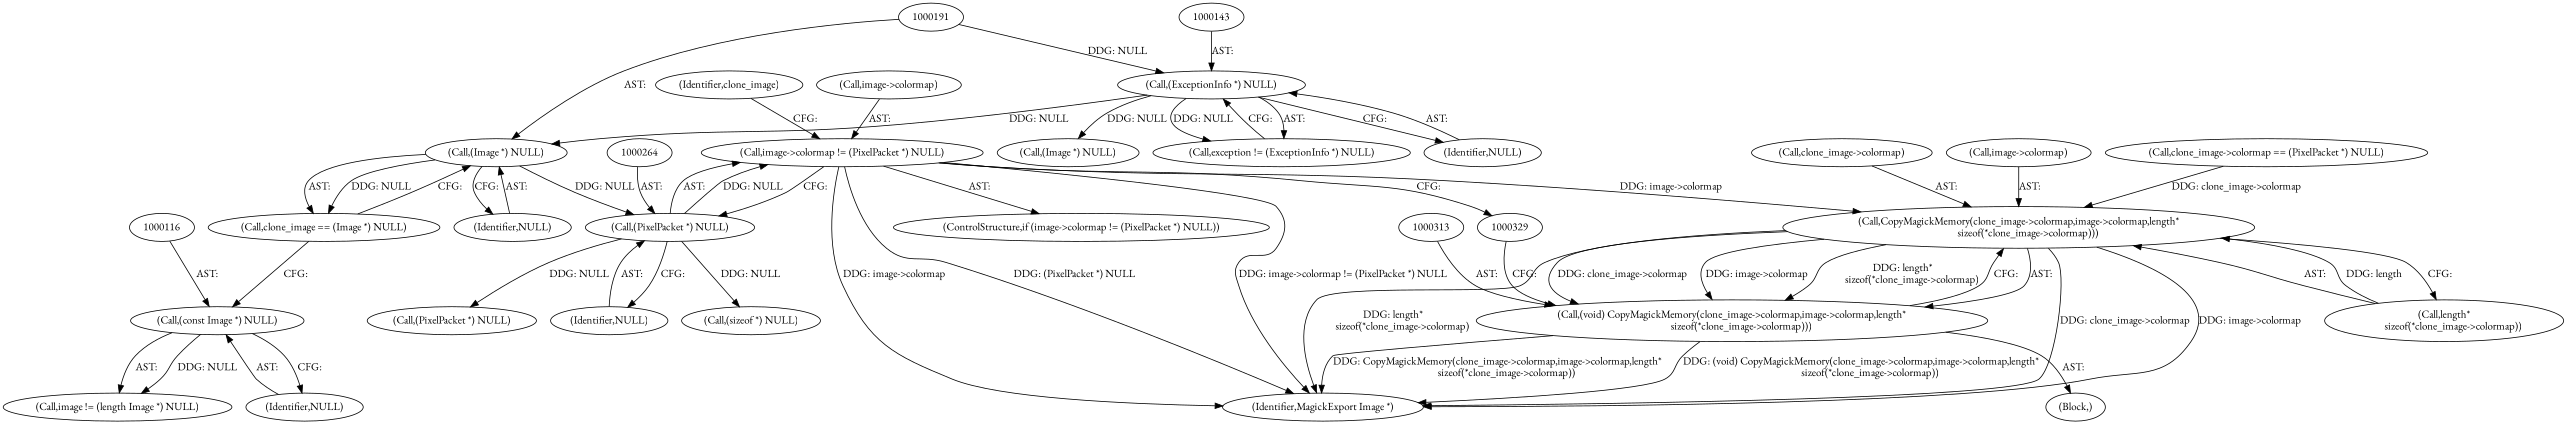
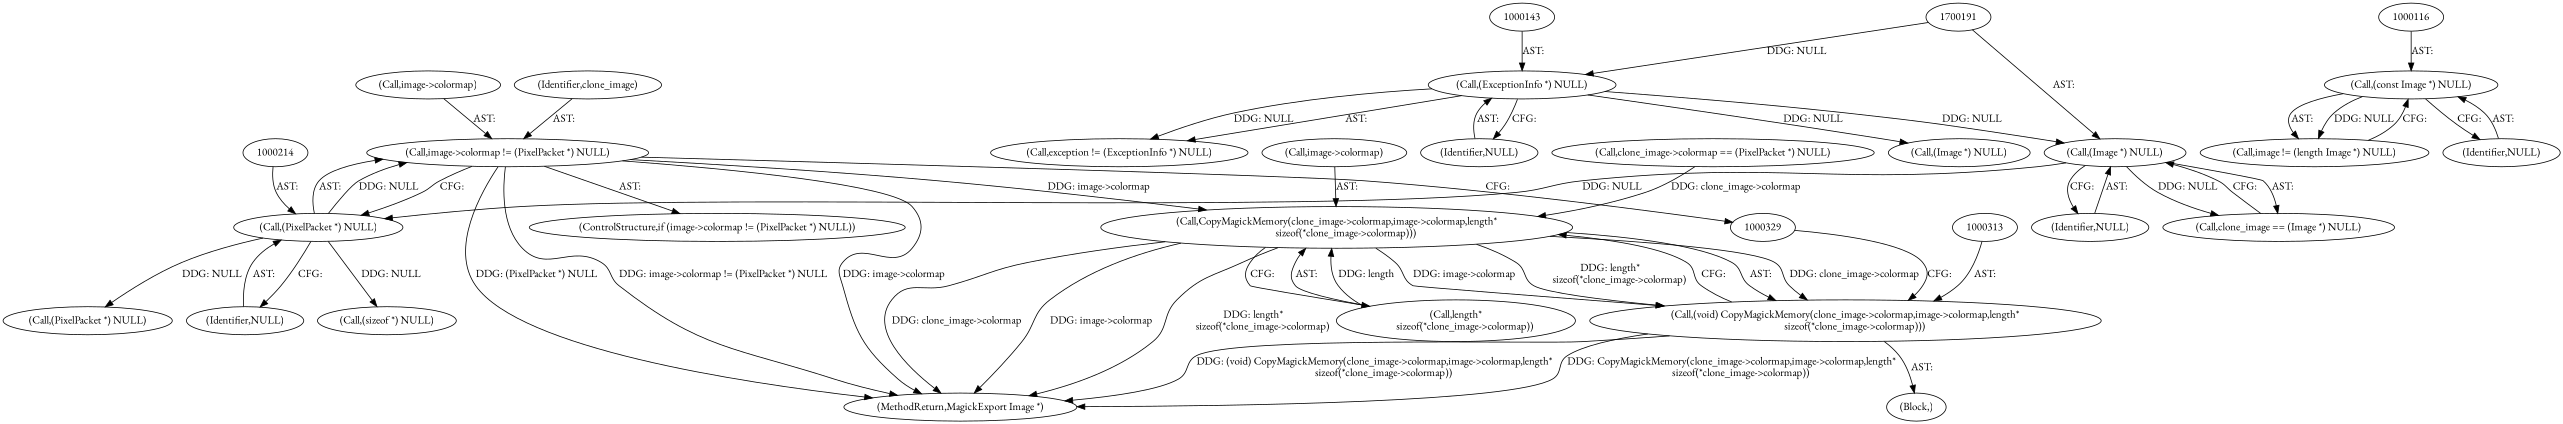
node "1000191": label "1000191" -> "1700191"
edge "(Identifier,clone_image)" -> "(Call,image->colormap != (PixelPacket *) NULL)": label "CFG: " -> "AST: "
edge "(Call,exception != (ExceptionInfo *) NULL)" -> "(Call,(ExceptionInfo *) NULL)": removed, label "CFG:"
node "1000264": label "1000264" -> "1000214"
node "(Call,clone_image->colormap)": removed
edge "(Call,clone_image == (Image *) NULL)" -> "(Call,(const Image *) NULL)": now "(Call,image != (length Image *) NULL)" -> "(Call,(const Image *) NULL)"
node "(Identifier,MagickExport Image *)": label "(Identifier,MagickExport Image *)" -> "(MethodReturn,MagickExport Image *)"
